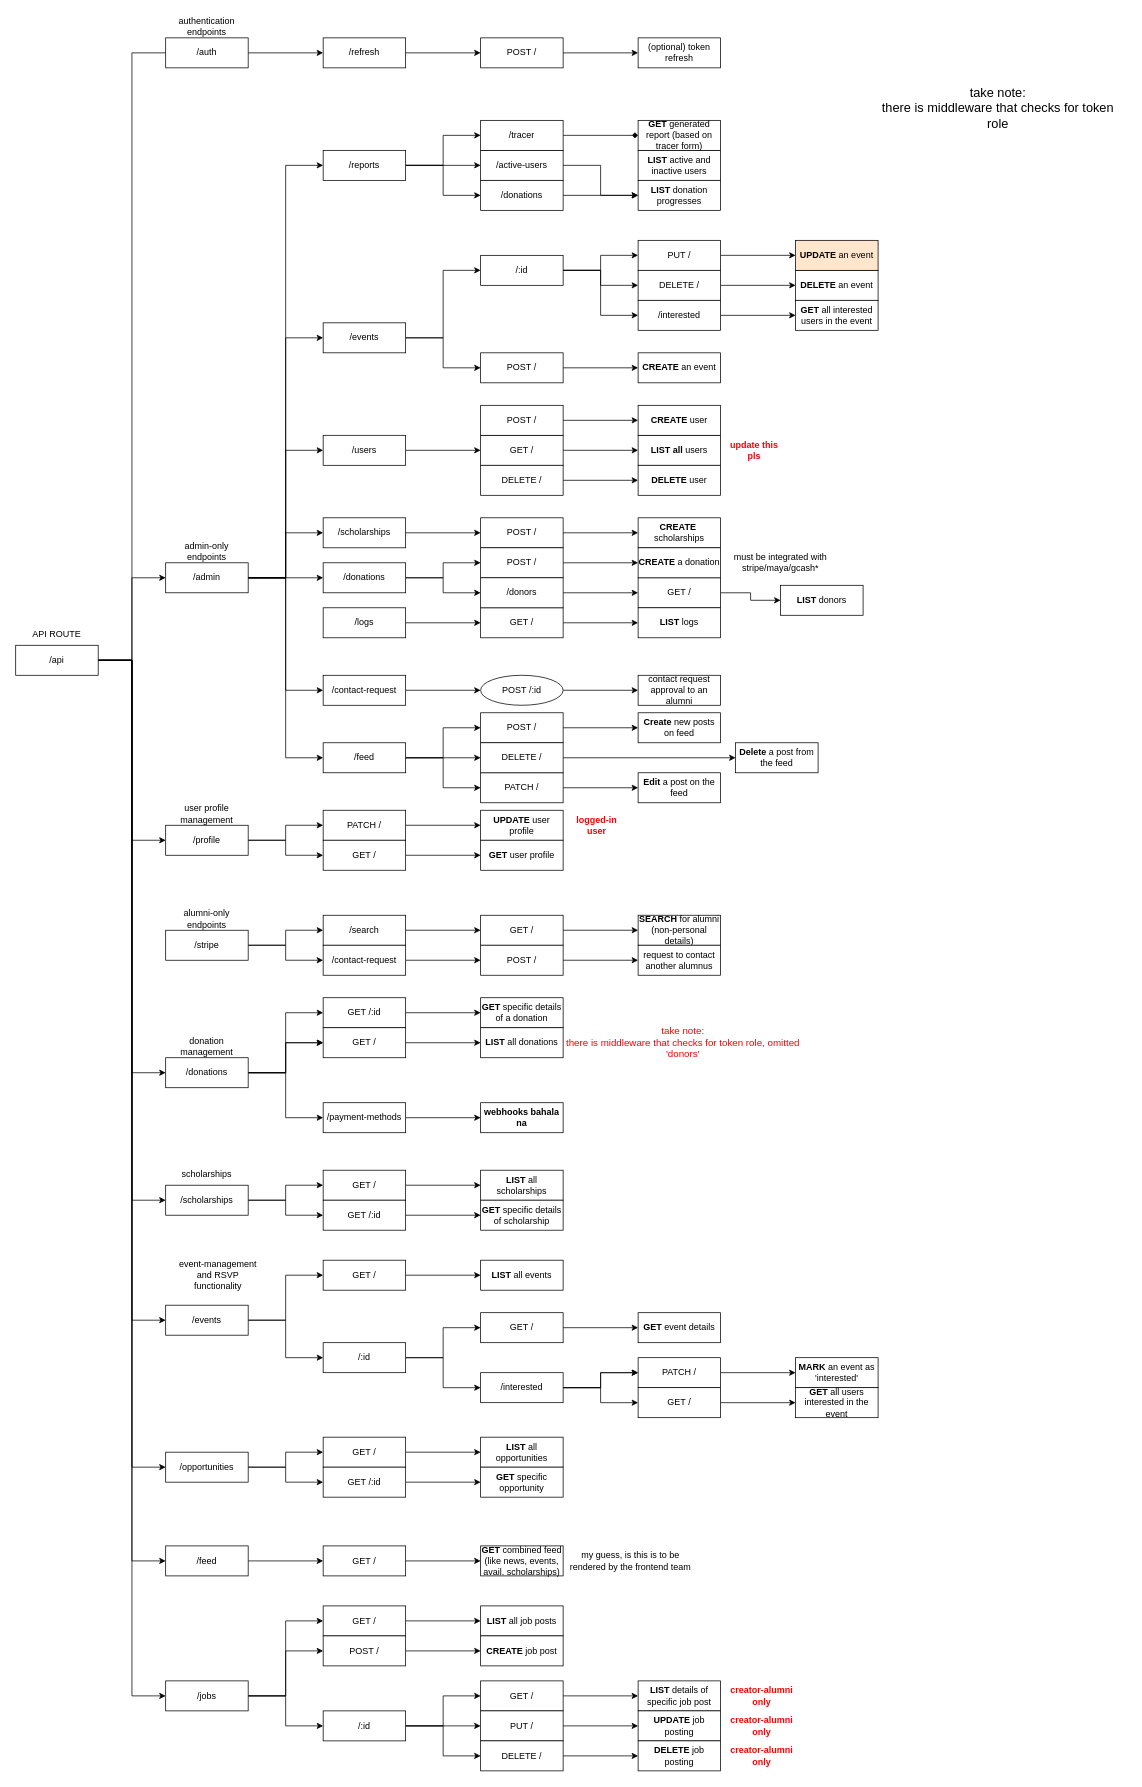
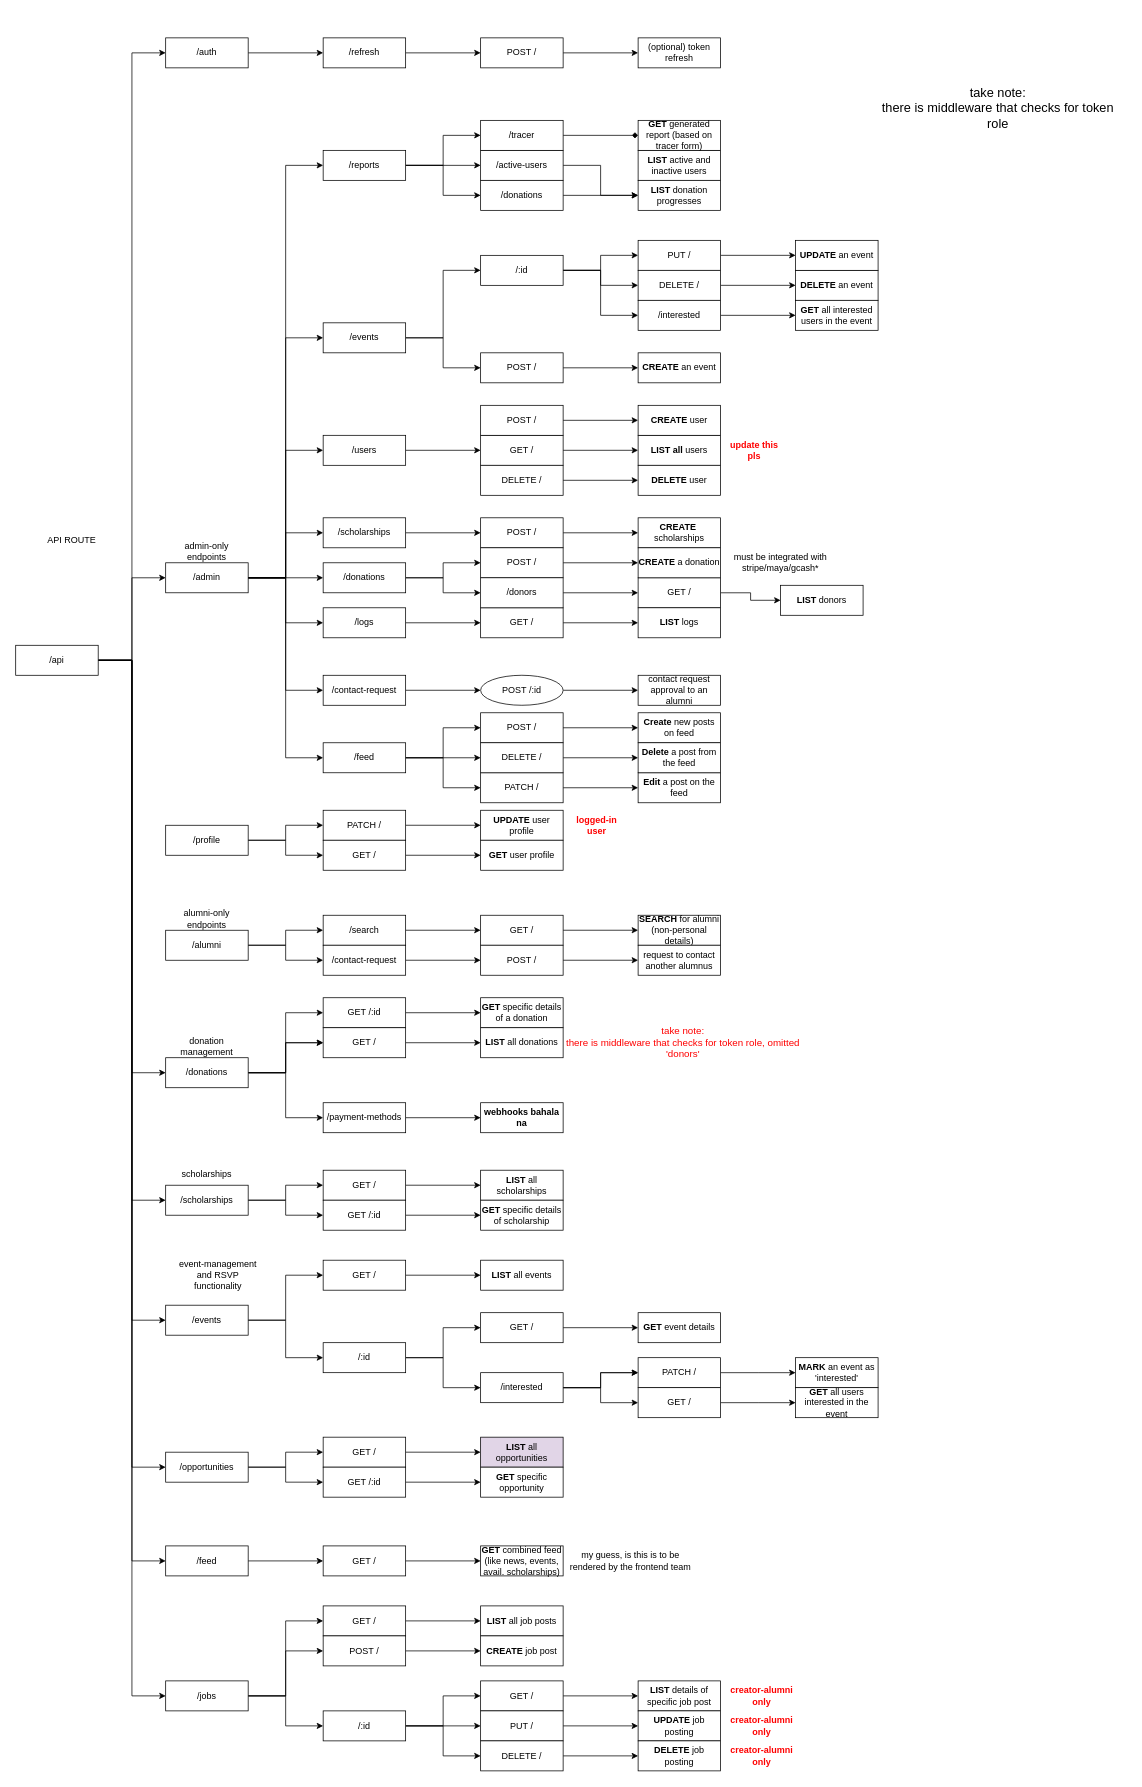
node "authentication endpoints": removed
edge "/auth" -- "/api": arrowhead none -> classic
node "UPDATE an event": fillcolor #ffe6cc -> #ffffff
edge "/admin" -> "/logs": added
node "API ROUTE": moved (57, 634) -> (72, 540)
node "Delete a post from the feed": moved (777, 758) -> (679, 758)
node "user profile management": removed
edge "/api" -> "/profile": removed
node "/stripe": label "/stripe" -> "/alumni"
node "LIST all opportunities": fillcolor #ffffff -> #e1d5e7
